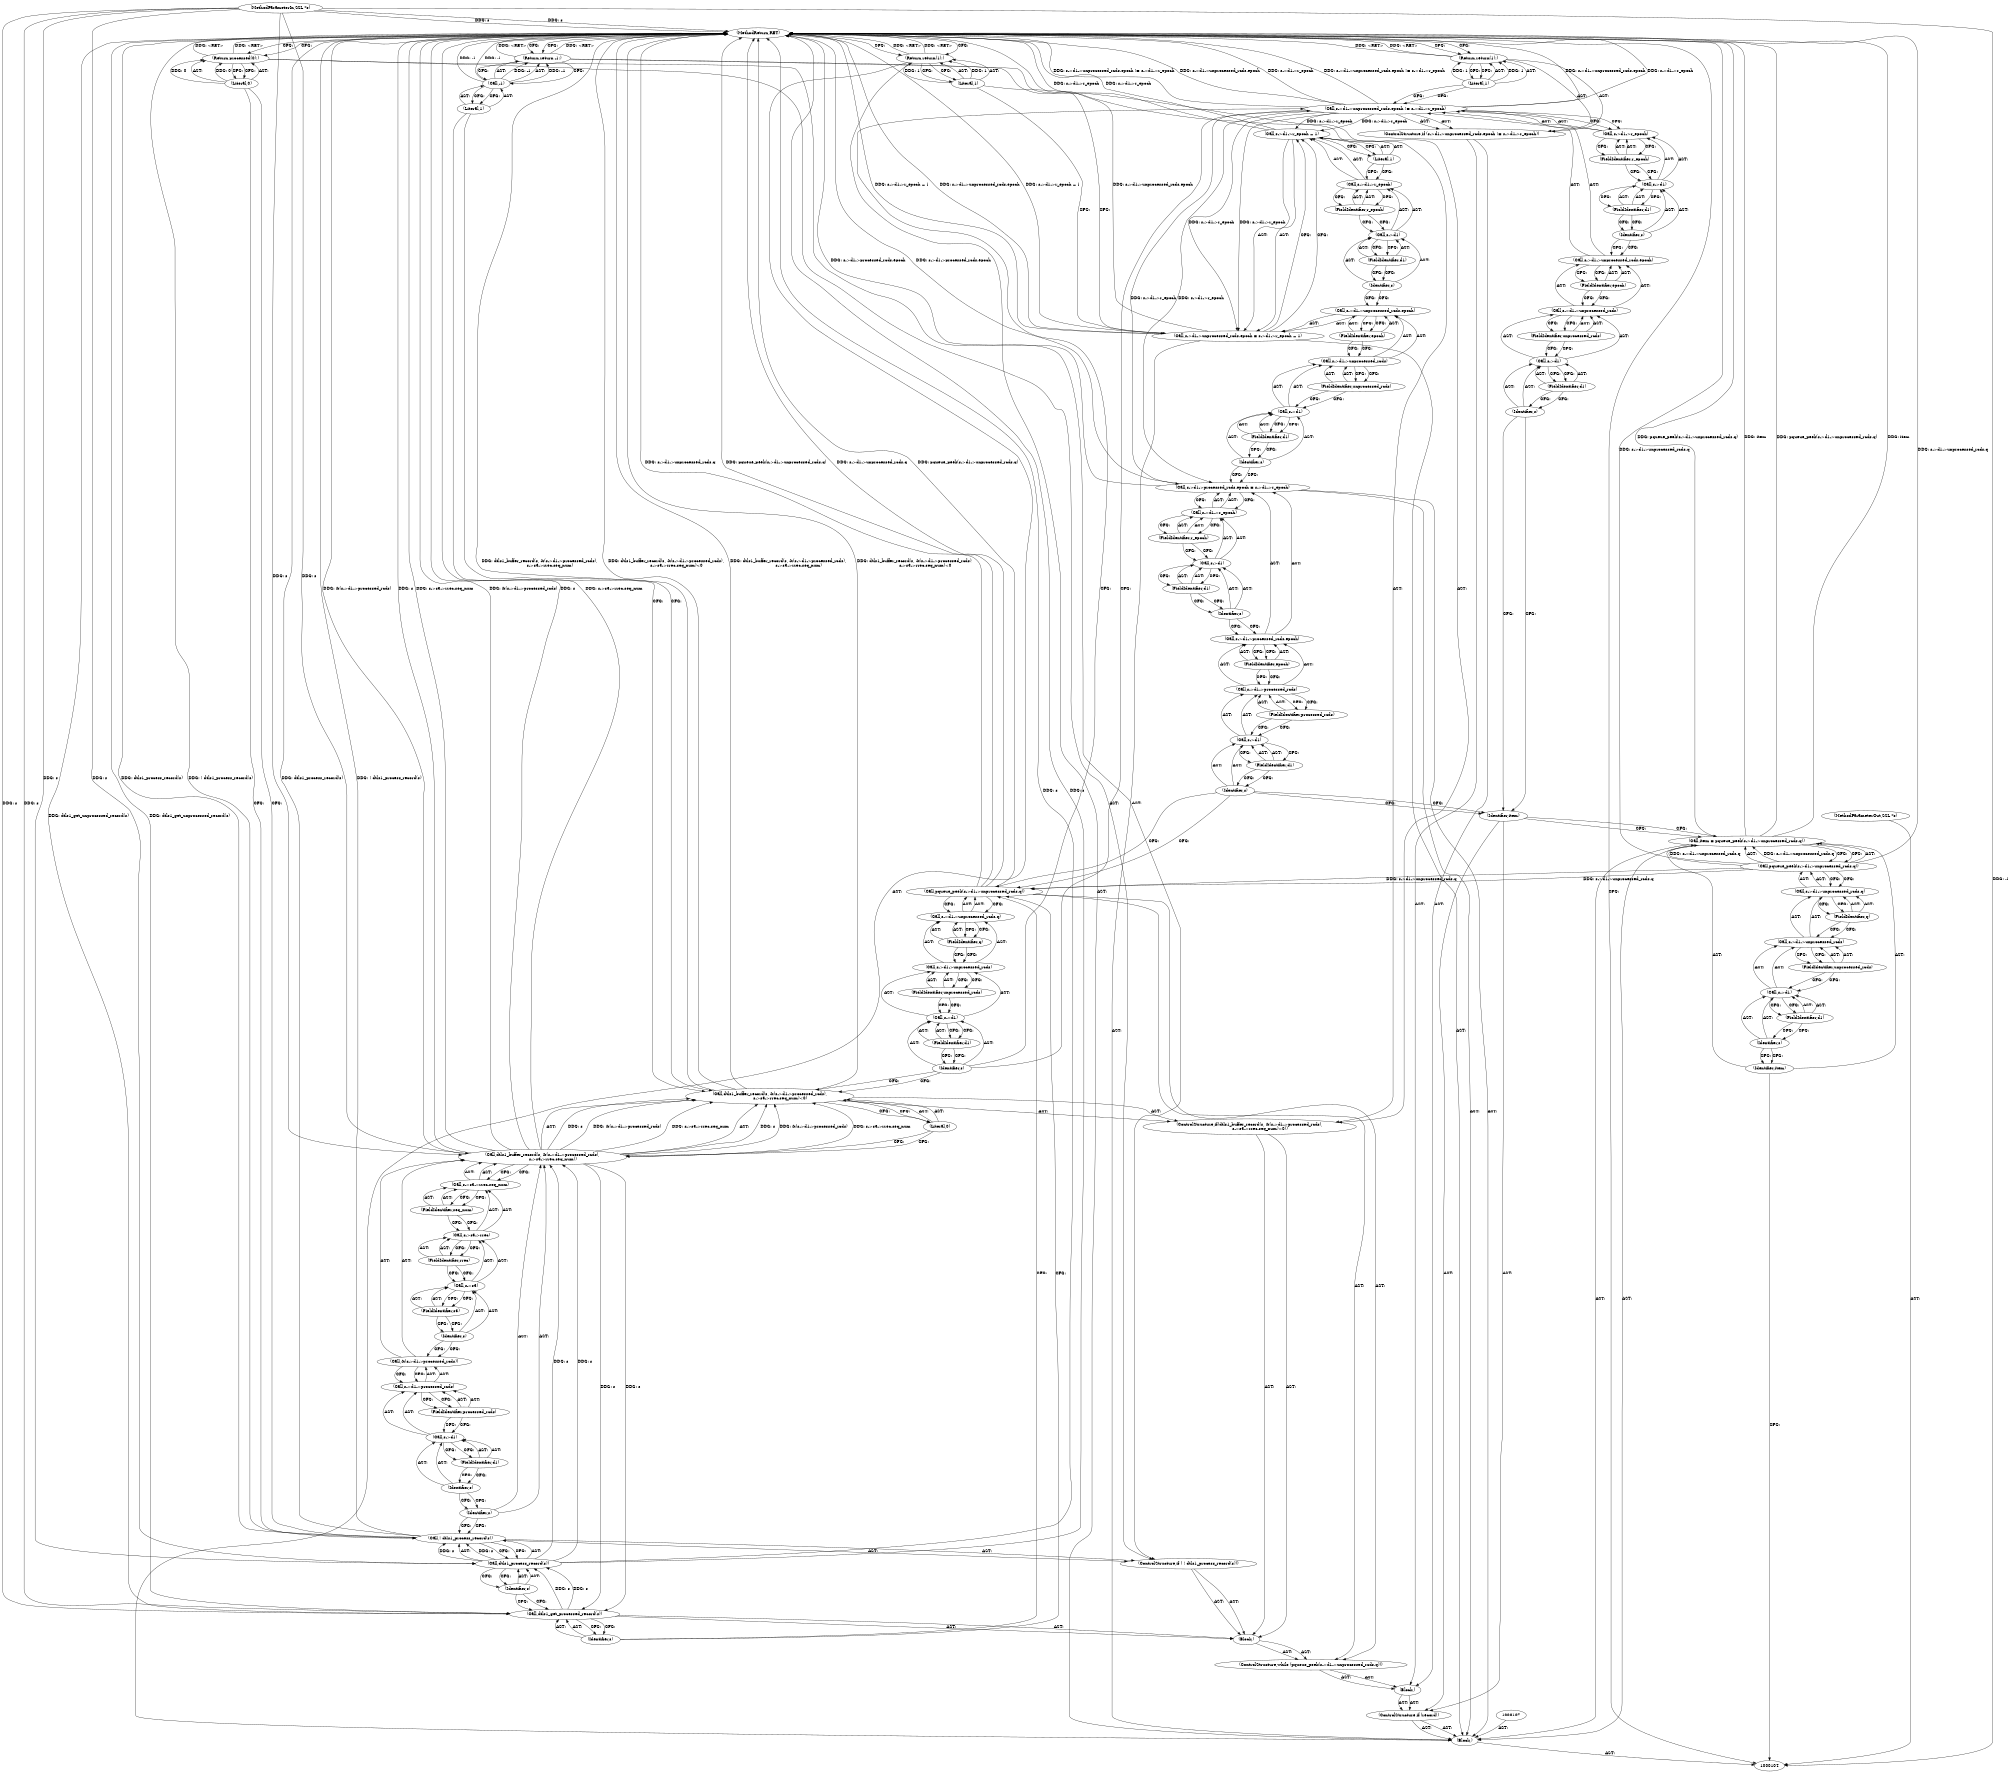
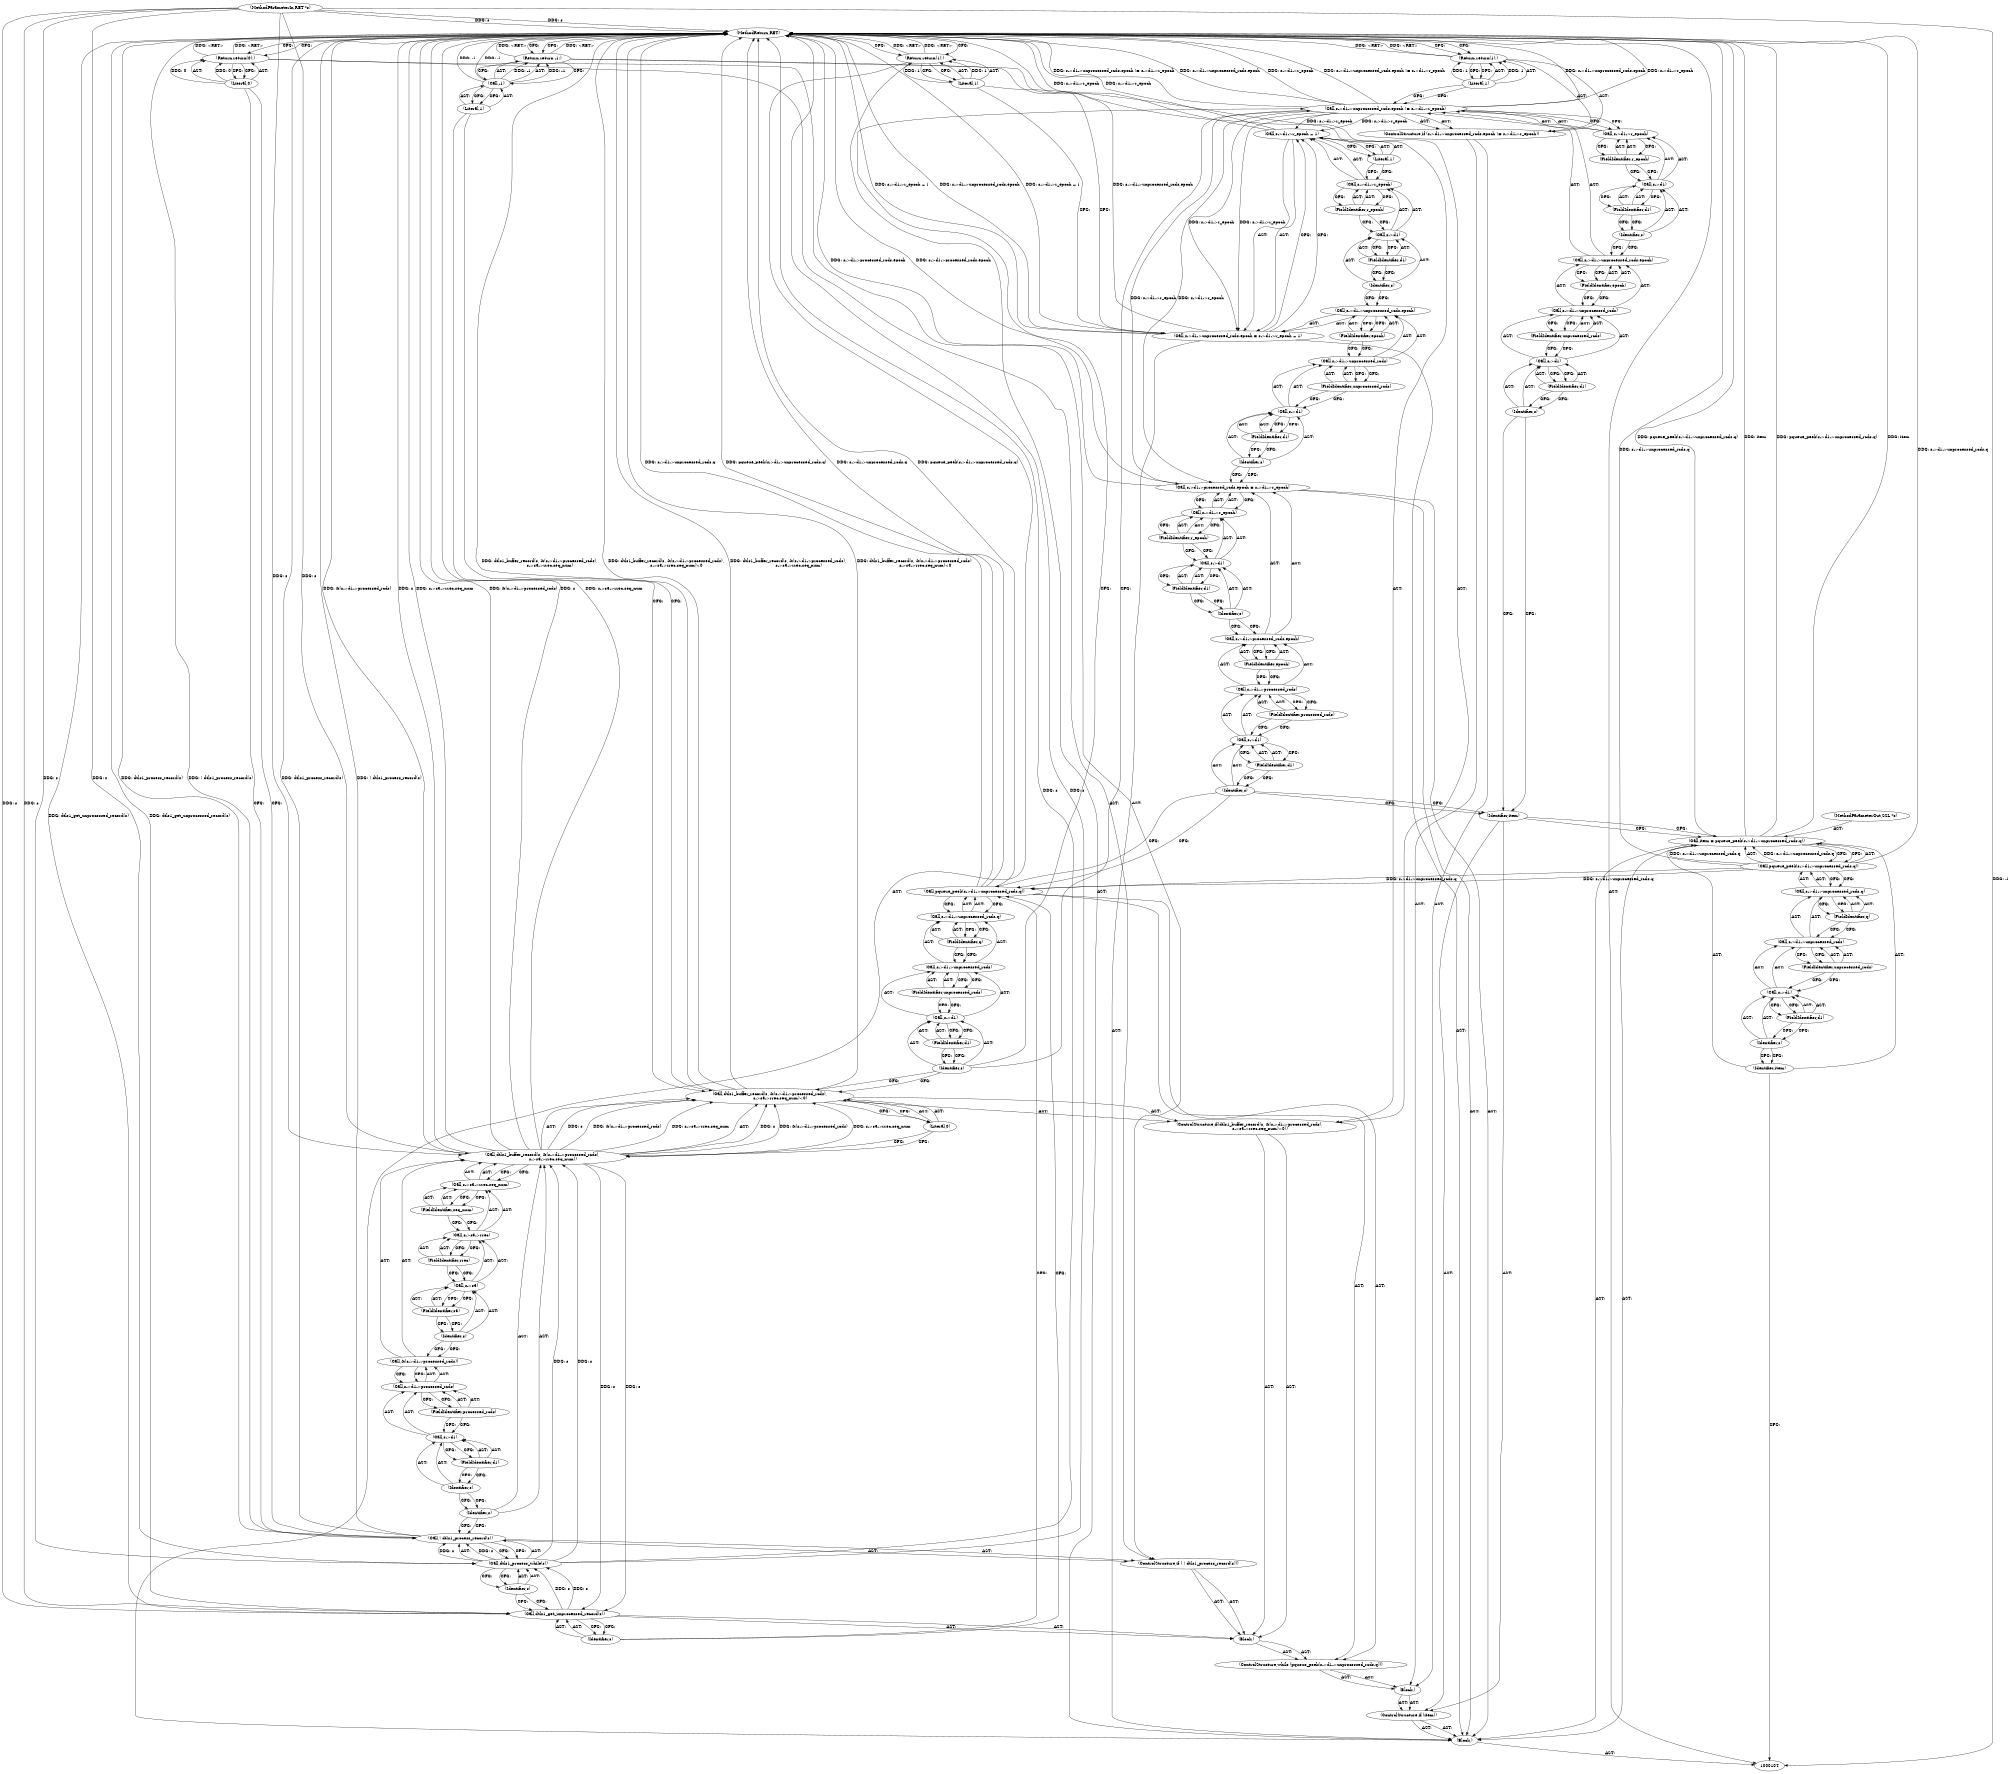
node "(MethodParameterIn,SSL *s)": label "(MethodParameterIn,SSL *s)" -> "(MethodParameterIn,RET *s)"
node "(Return,processed(0);)": label "(Return,processed(0);)" -> "(Return,return(0);)"
edge "(MethodReturn,RET)" -> "1000104": label "CFG: " -> "AST: "
edge "(MethodParameterOut,SSL *s)" -> "1000104": now "(MethodParameterOut,SSL *s)" -> "(Call,item = pqueue_peek(s->d1->unprocessed_rcds.q))"
node "(Call,dtls1_process_record(s))": label "(Call,dtls1_process_record(s))" -> "(Call,dtls1_process_while(s))"
node "(Call,dtls1_get_processed_record(s))": label "(Call,dtls1_get_processed_record(s))" -> "(Call,dtls1_get_unprocessed_record(s))"
node "(ControlStructure,if (record))": label "(ControlStructure,if (record))" -> "(ControlStructure,if (item))"
node "1000107": removed
